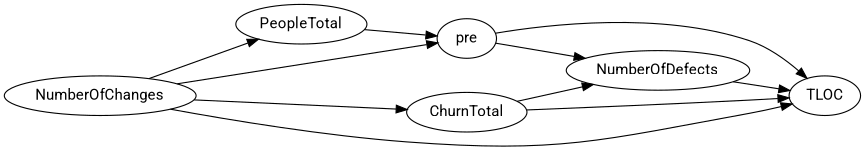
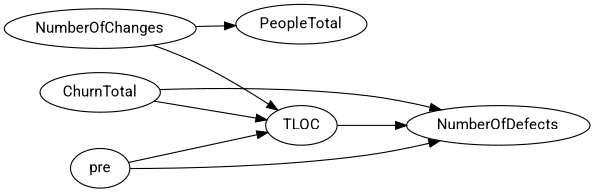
edge "PeopleTotal" -> "pre": removed
edge "NumberOfChanges" -> "pre": removed
edge "NumberOfDefects" -> "TLOC": reversed
edge "NumberOfChanges" -> "ChurnTotal": removed
